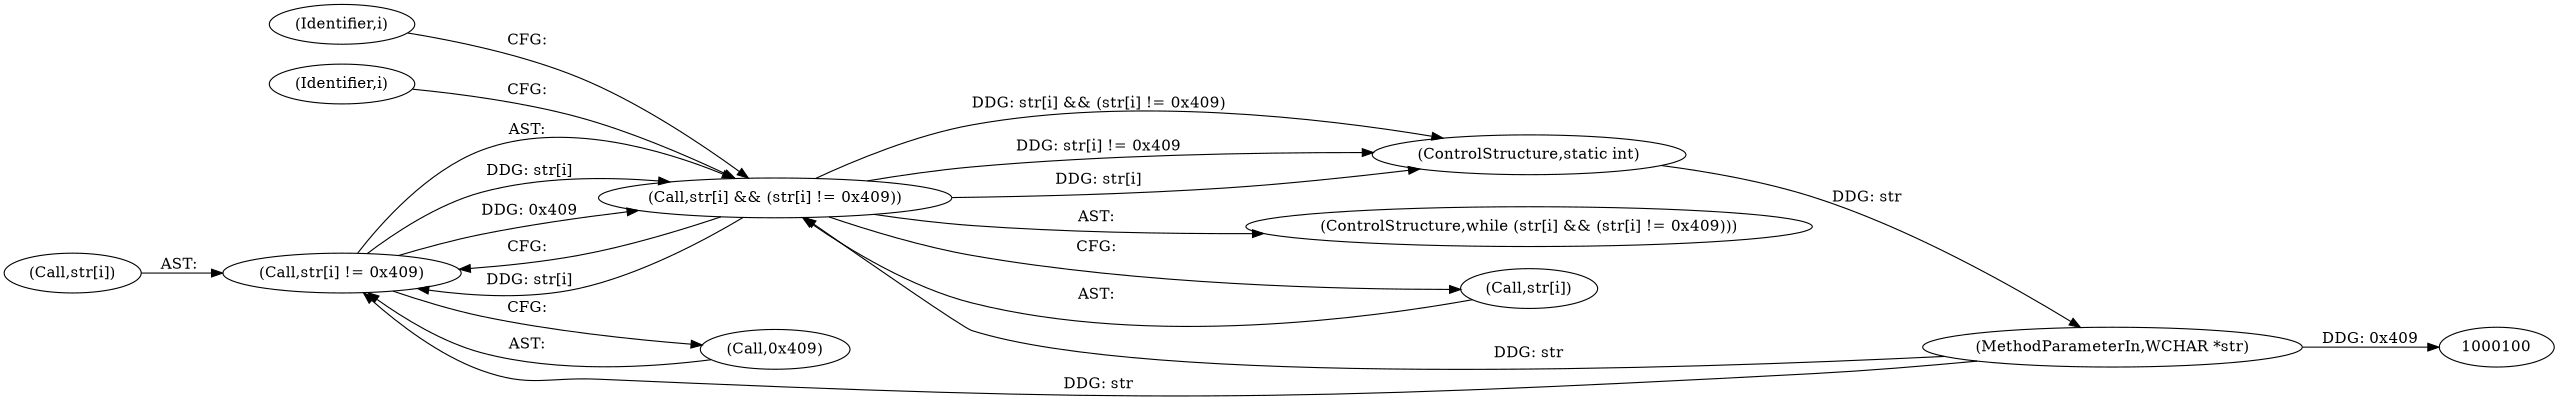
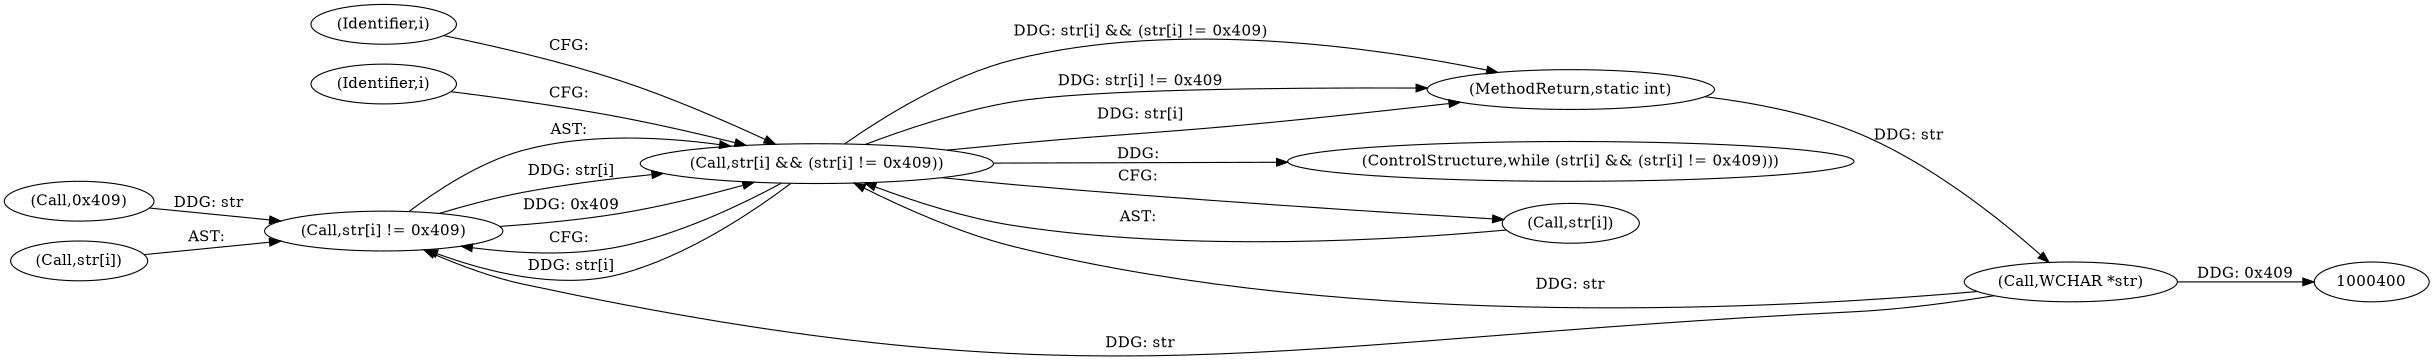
node "(ControlStructure,static int)": label "(ControlStructure,static int)" -> "(MethodReturn,static int)"
edge "(Call,str[i] && (str[i] != 0x409))" -> "(ControlStructure,while (str[i] && (str[i] != 0x409)))": label "AST: " -> "DDG: "
edge "(Call,str[i] != 0x409)" -> "(Call,0x409)": removed, label "CFG:"
edge "(Call,0x409)" -> "(Call,str[i] != 0x409)": label "AST: " -> "DDG: str"
node "(MethodParameterIn,WCHAR *str)": label "(MethodParameterIn,WCHAR *str)" -> "(Call,WCHAR *str)"
node "1000100": label "1000100" -> "1000400"
